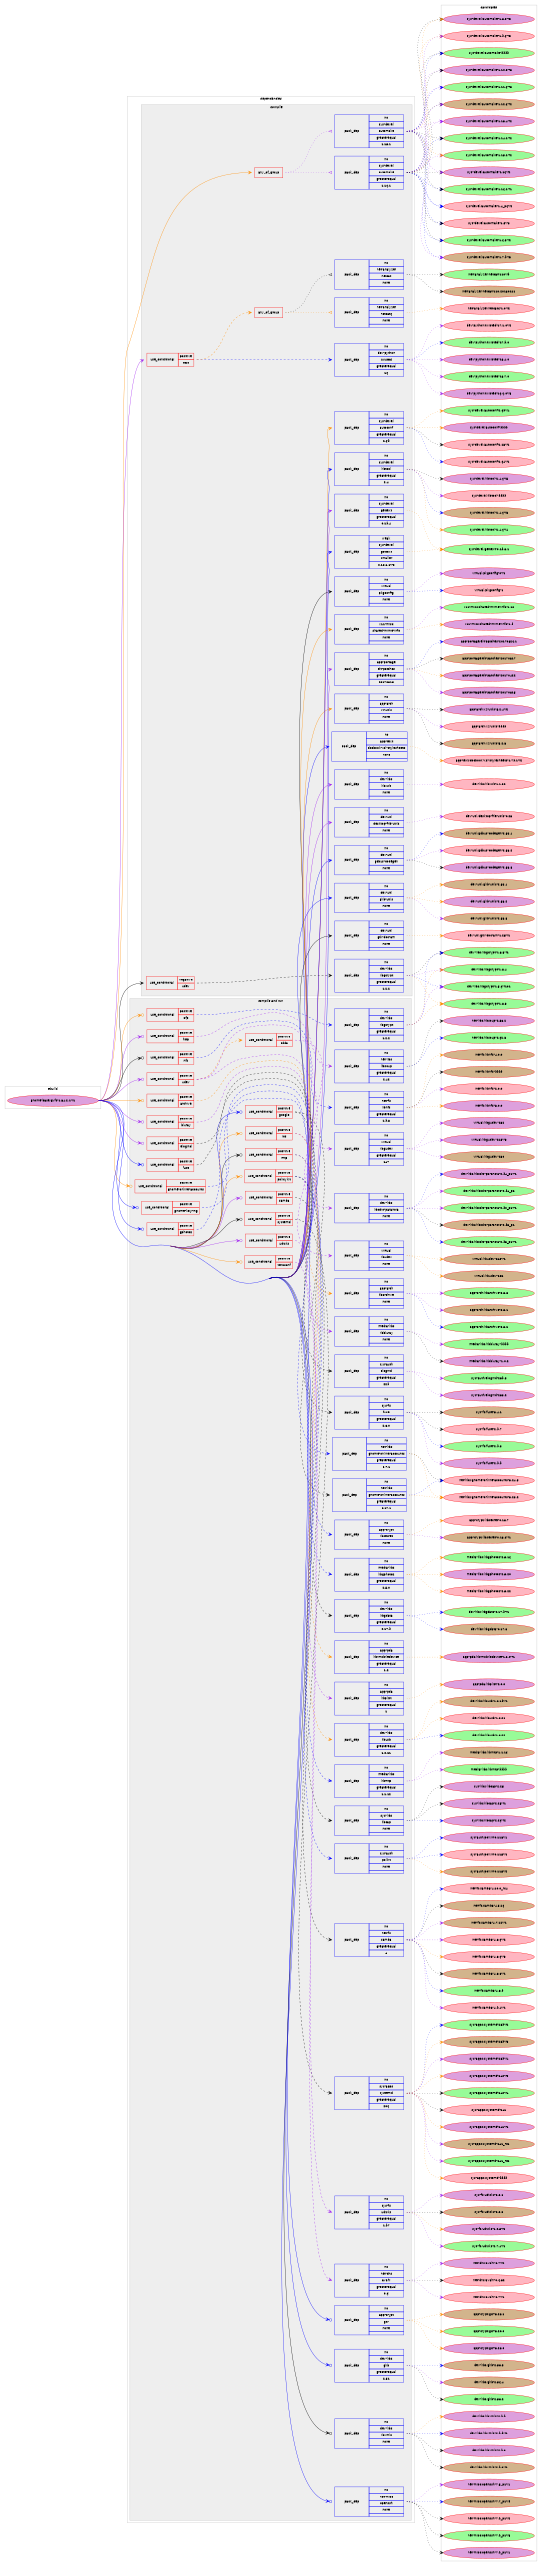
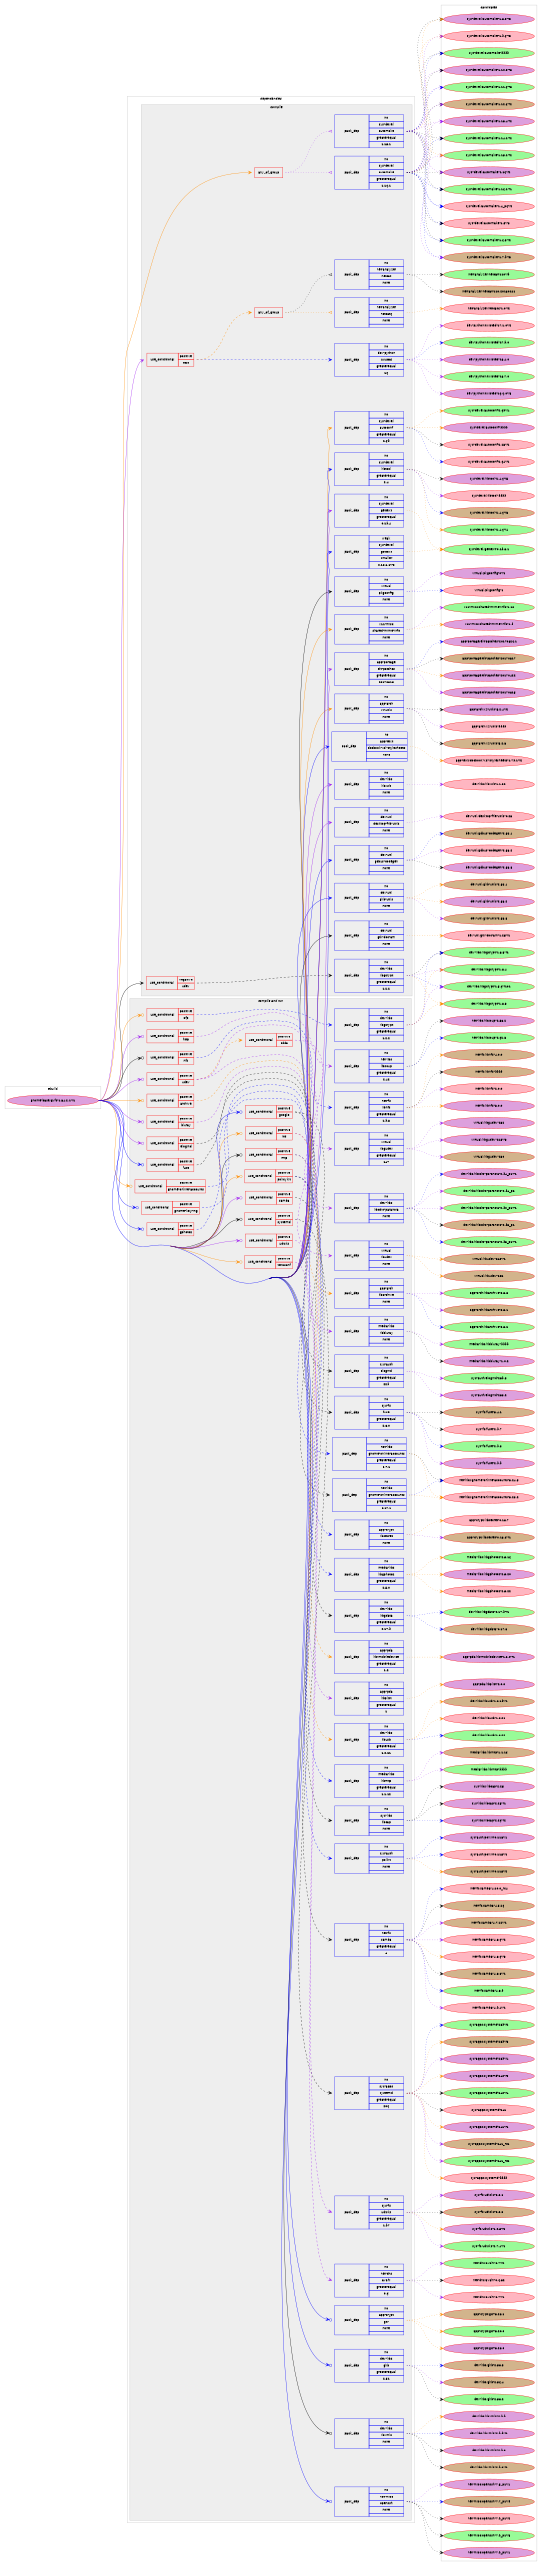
node "net-dns/avahi-0.7-r2": fillcolor plum -> palegreen
